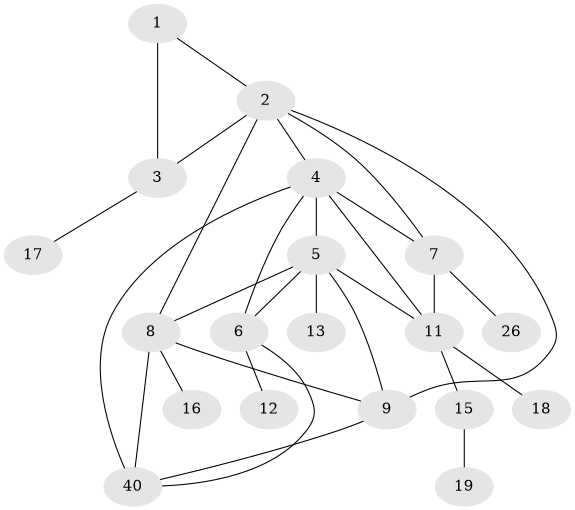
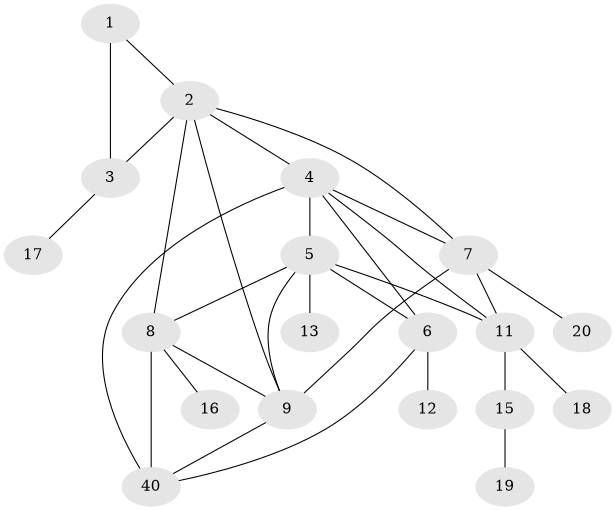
edge "7" -- "9": added
node "26": label "26" -> "20"
